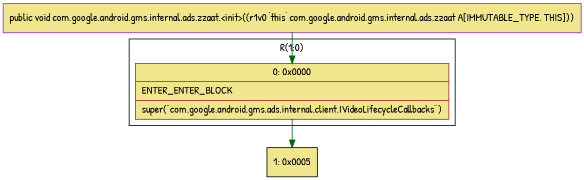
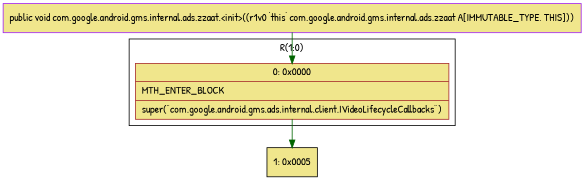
node "0: 0x0000": text "ENTER_ENTER_BLOCK" -> "MTH_ENTER_BLOCK"
